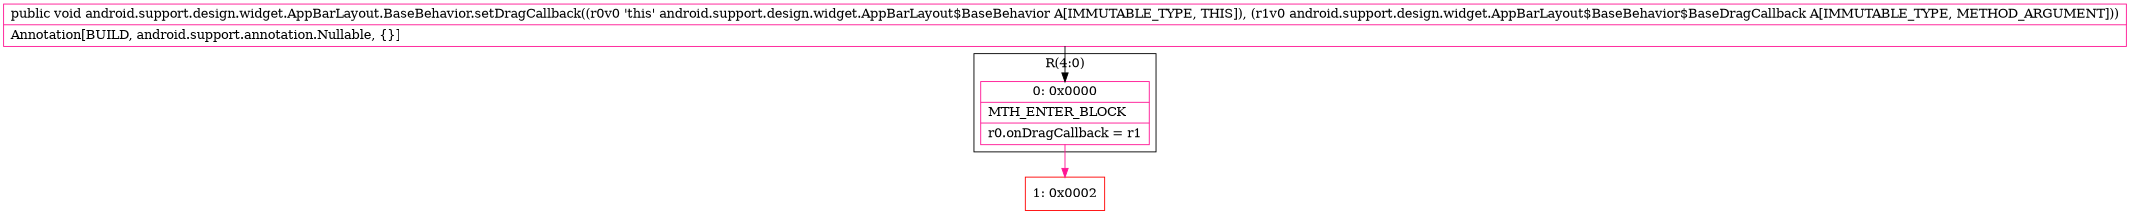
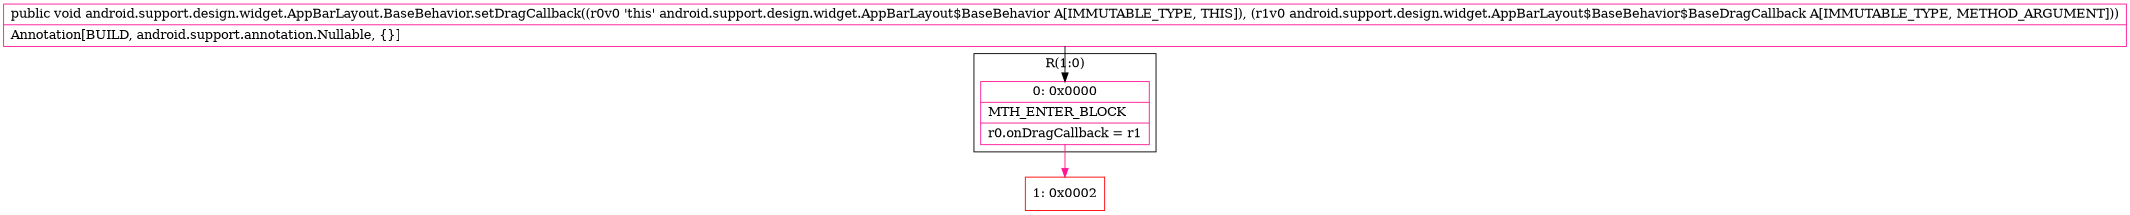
cluster "R(4:0)": label "R(4:0)" -> "R(1:0)"
